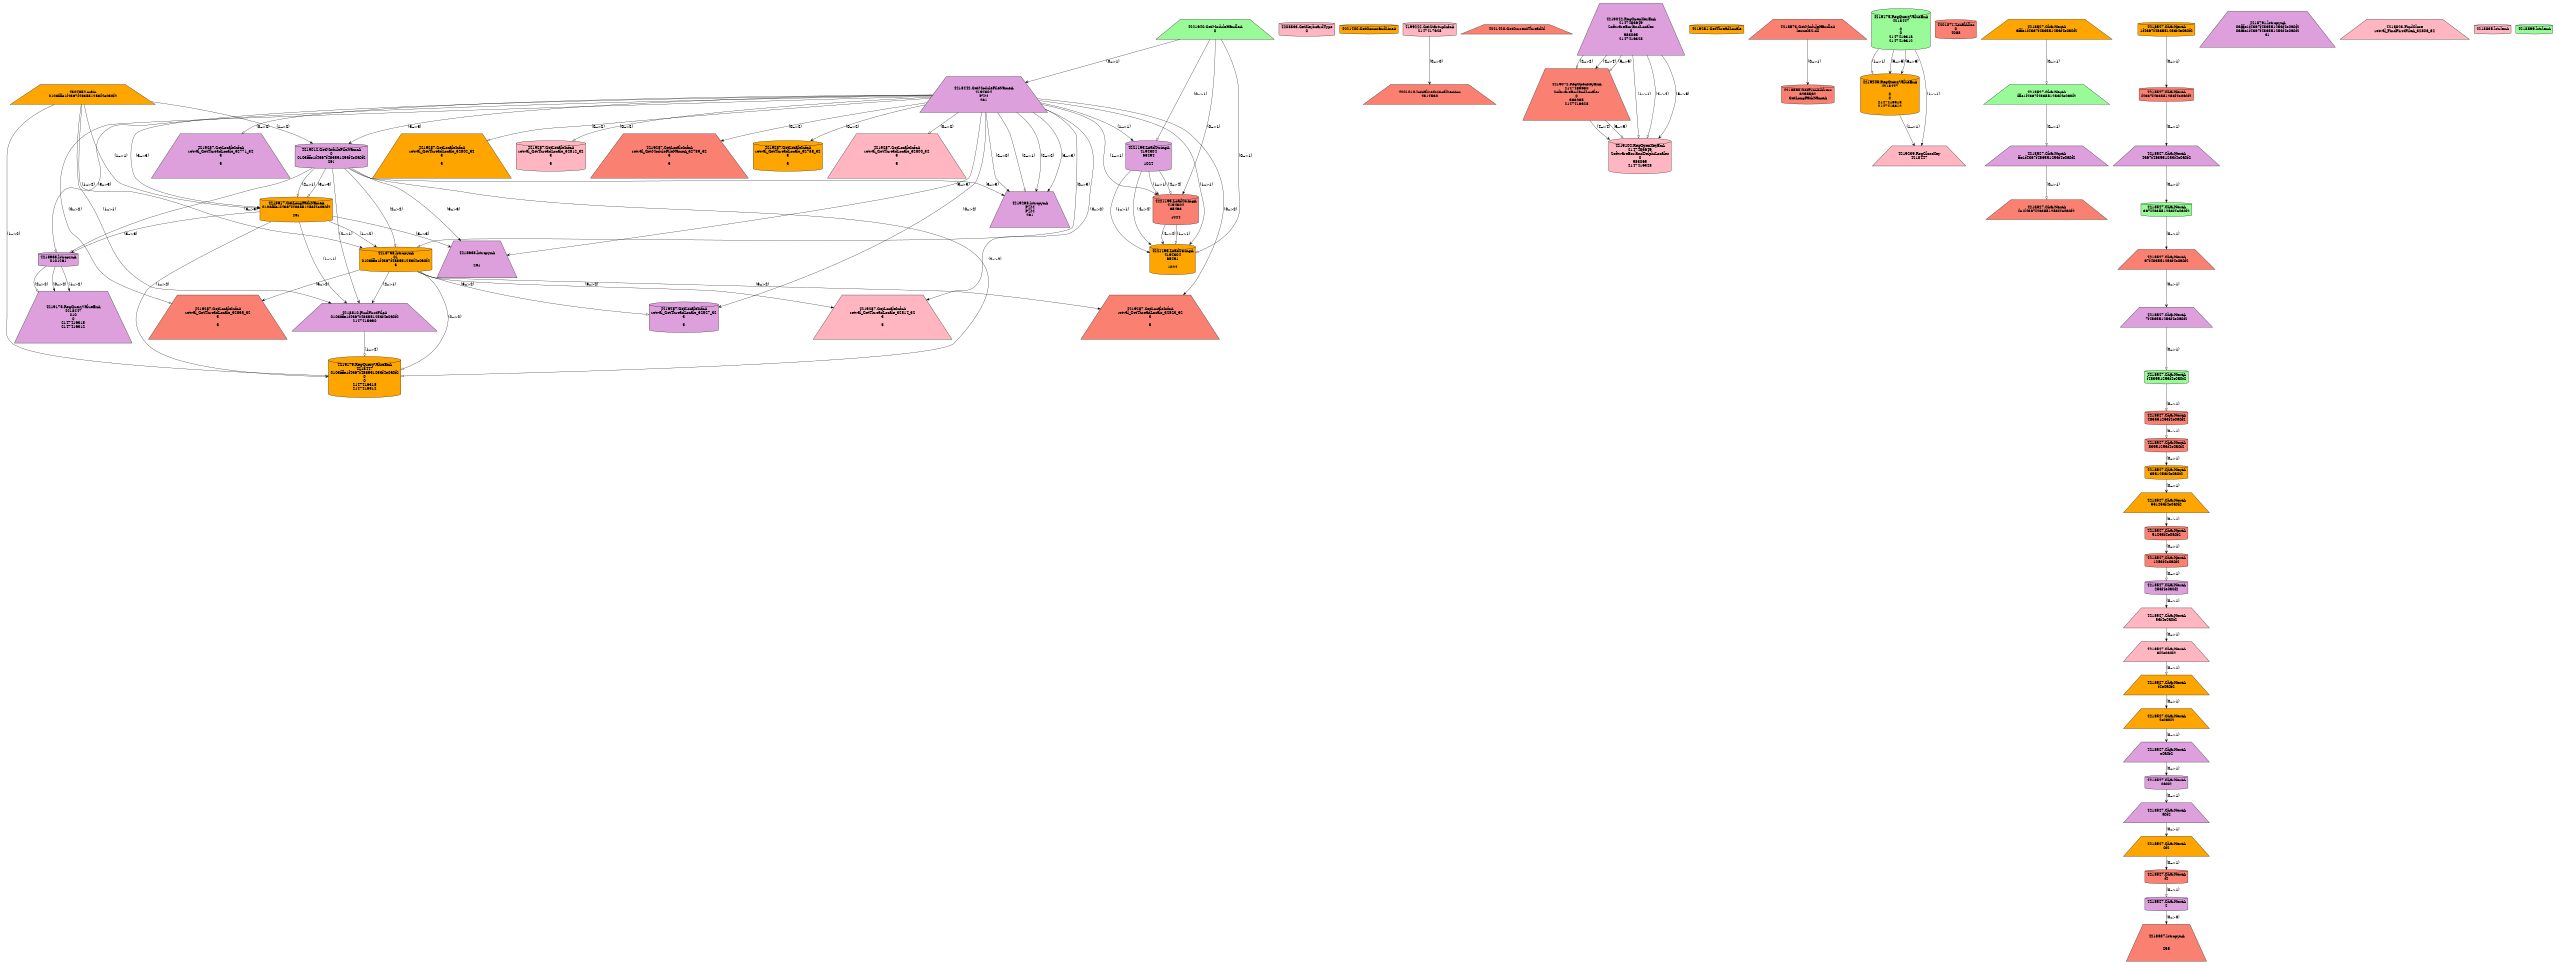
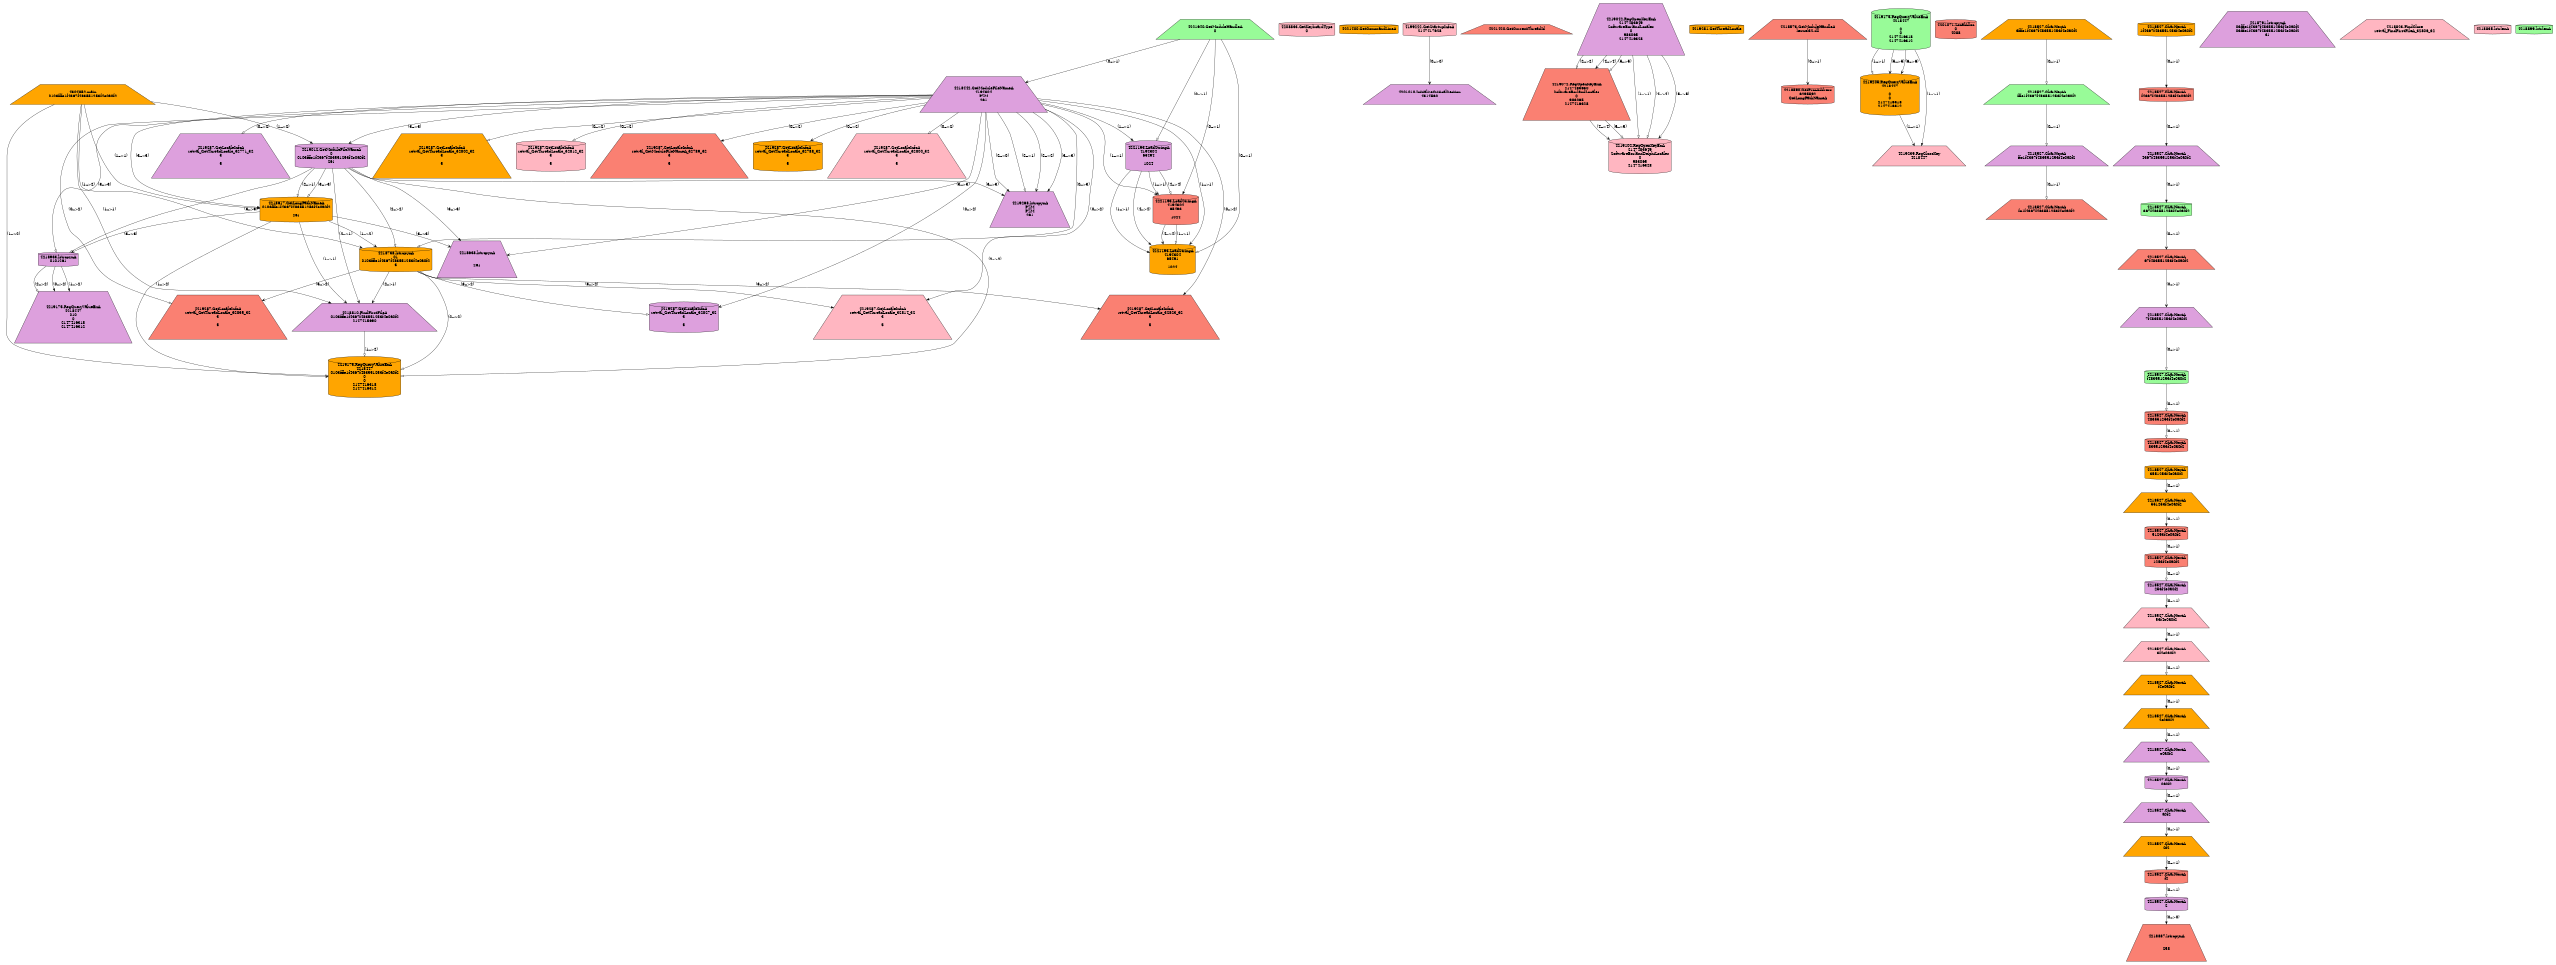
node "4201010.InitializeCriticalSection 4314560": fillcolor salmon -> plum
edge "4218527.CharNextA 367f483551253f4e0a0f2" -> "4218527.CharNextA 67f483551253f4e0a0f2": arrowhead normal -> vee
edge "4218527.CharNextA 83551253f4e0a0f2" -> "4218527.CharNextA 3551253f4e0a0f2": removed, label "(0-->1)"
